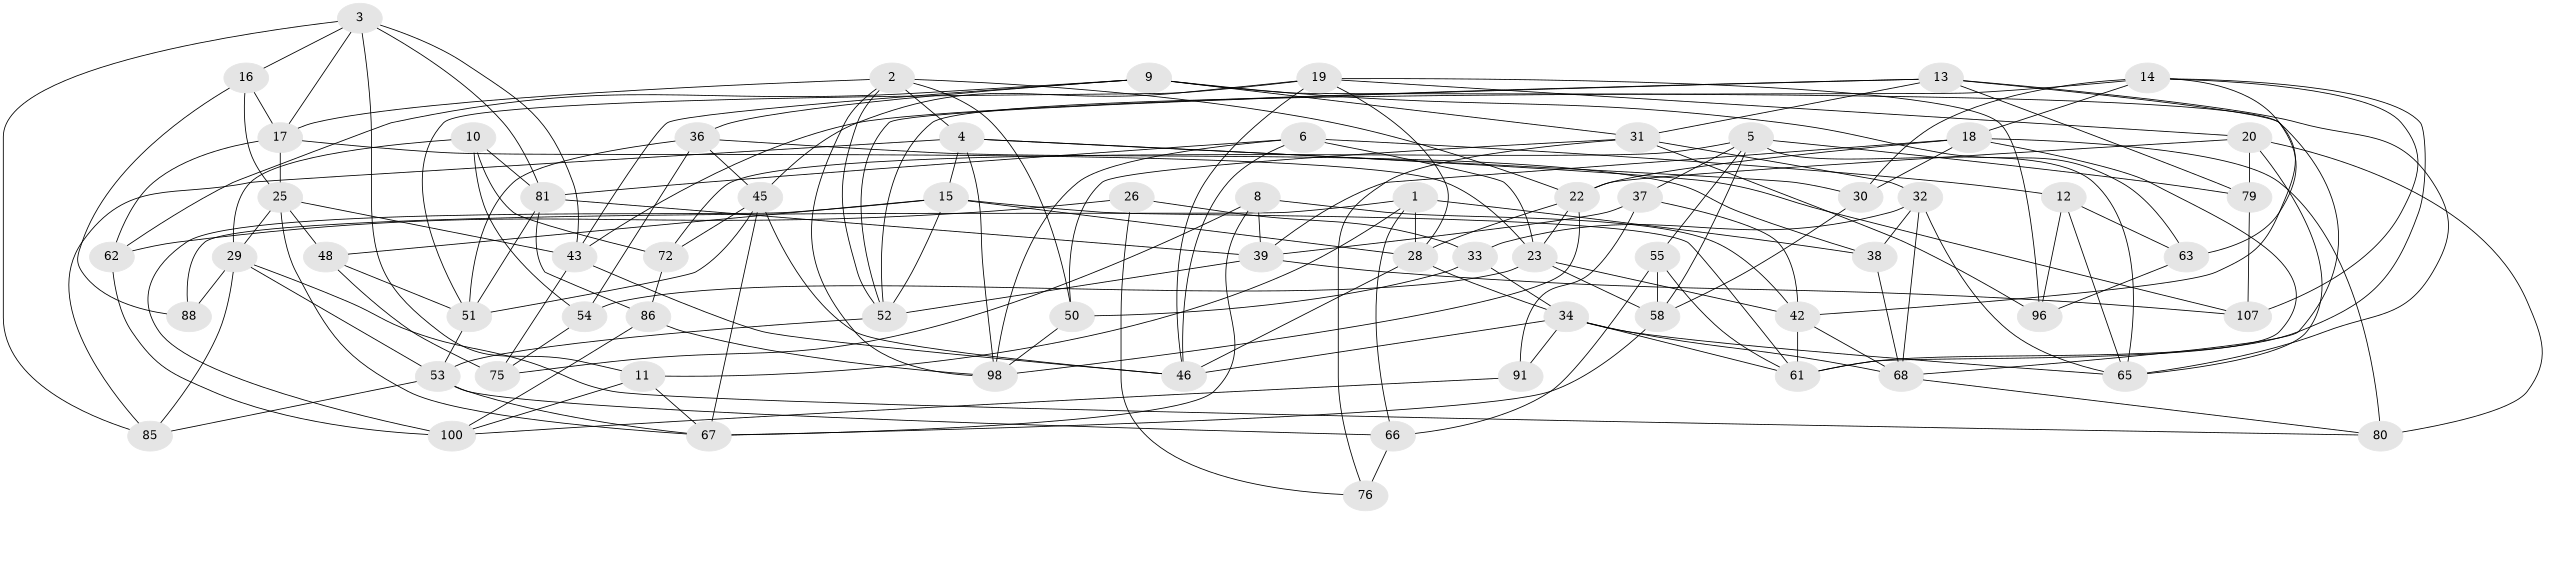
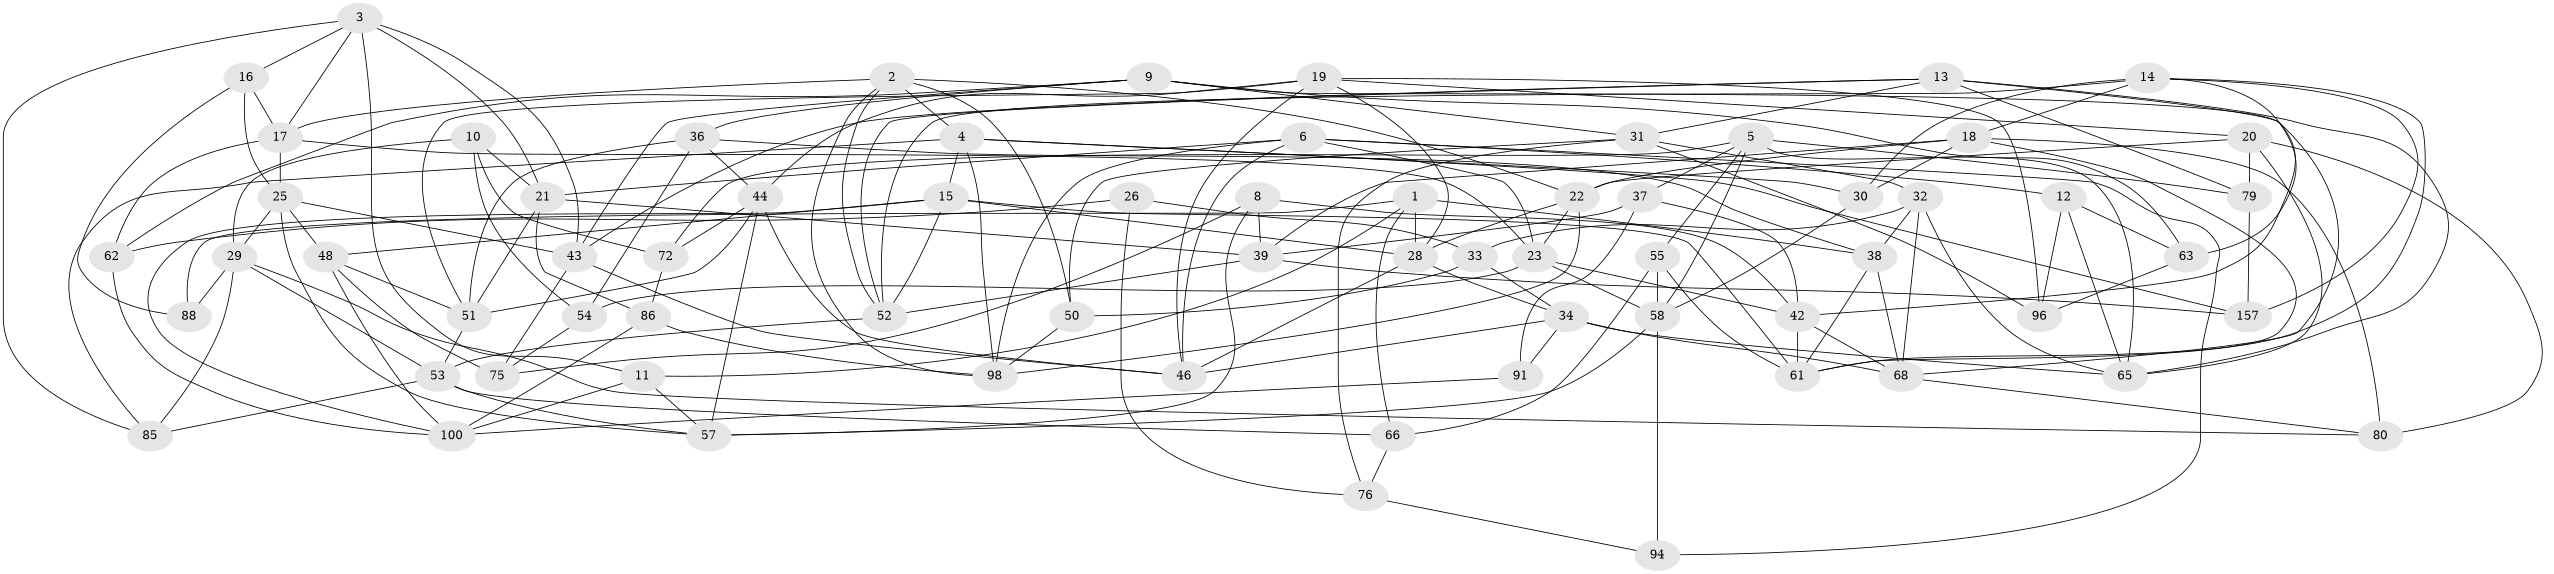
node "81": label "81" -> "21"
node "45": label "45" -> "44"
node "107": label "107" -> "157"
edge "34" -- "61": now "38" -- "61"
edge "48" -- "100": added
node "67": label "67" -> "57"
node "94": added
